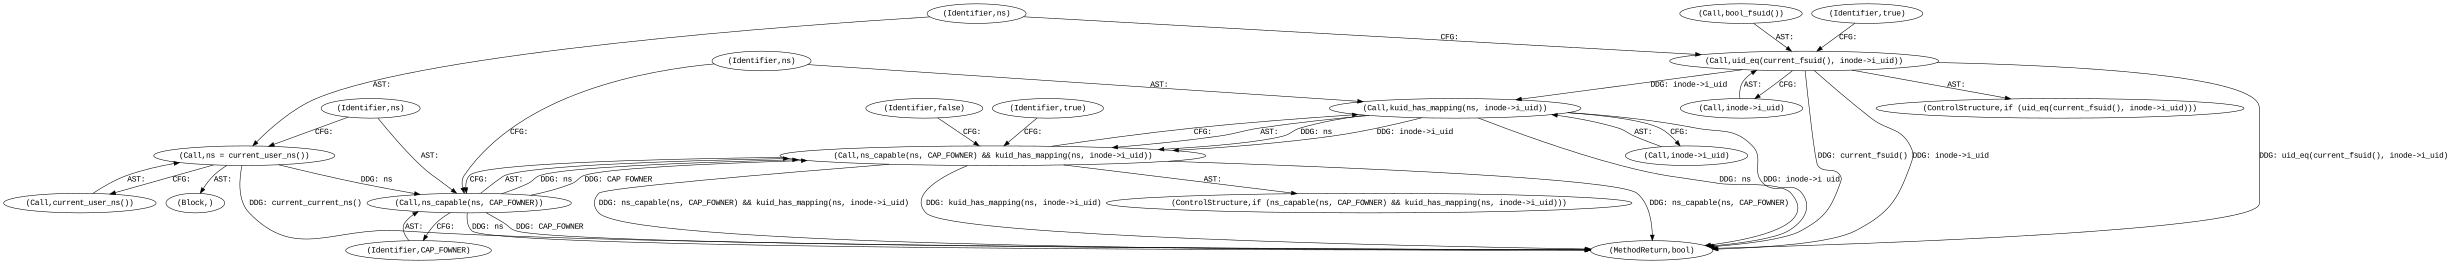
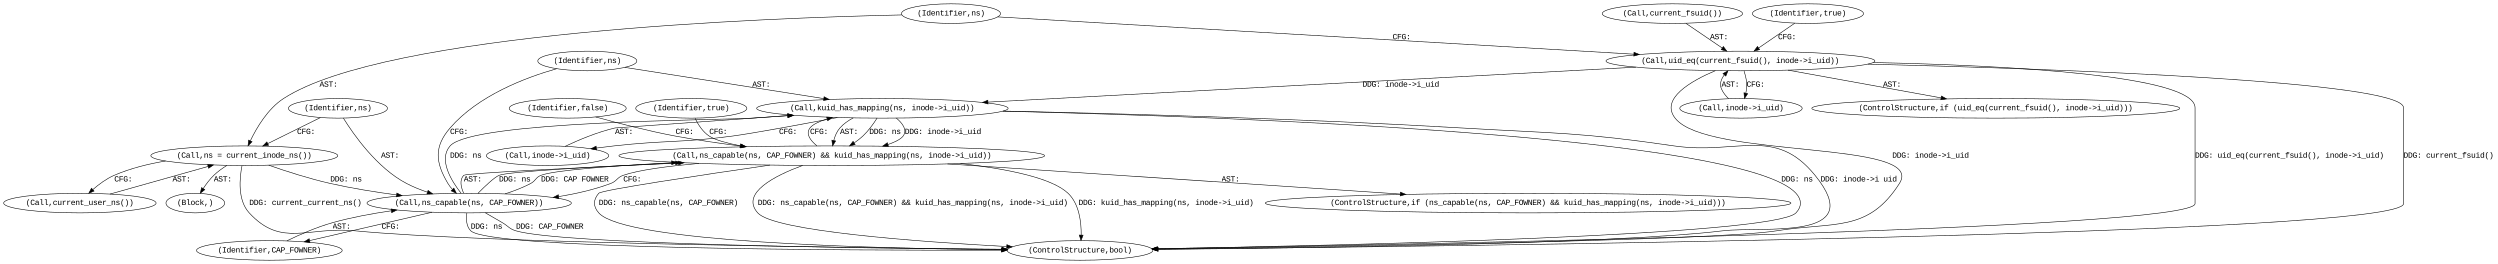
node "(Call,bool_fsuid())": label "(Call,bool_fsuid())" -> "(Call,current_fsuid())"
edge "(Call,ns_capable(ns, CAP_FOWNER))" -> "(Call,kuid_has_mapping(ns, inode->i_uid))": added, label "DDG: ns"
node "(Call,ns = current_user_ns())": label "(Call,ns = current_user_ns())" -> "(Call,ns = current_inode_ns())"
node "(MethodReturn,bool)": label "(MethodReturn,bool)" -> "(ControlStructure,bool)"
